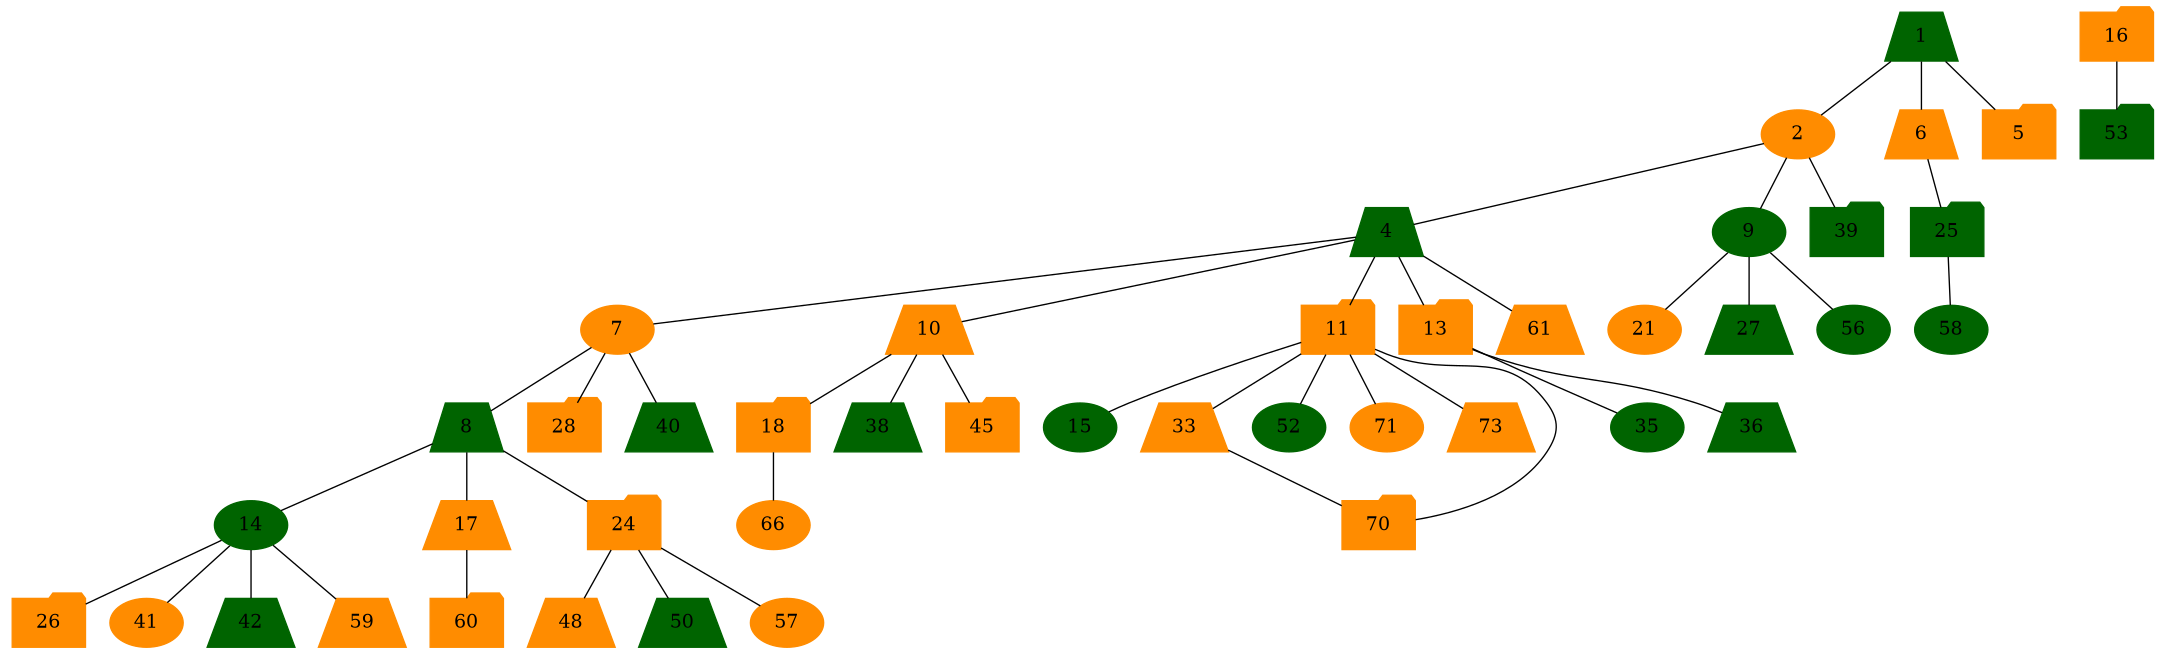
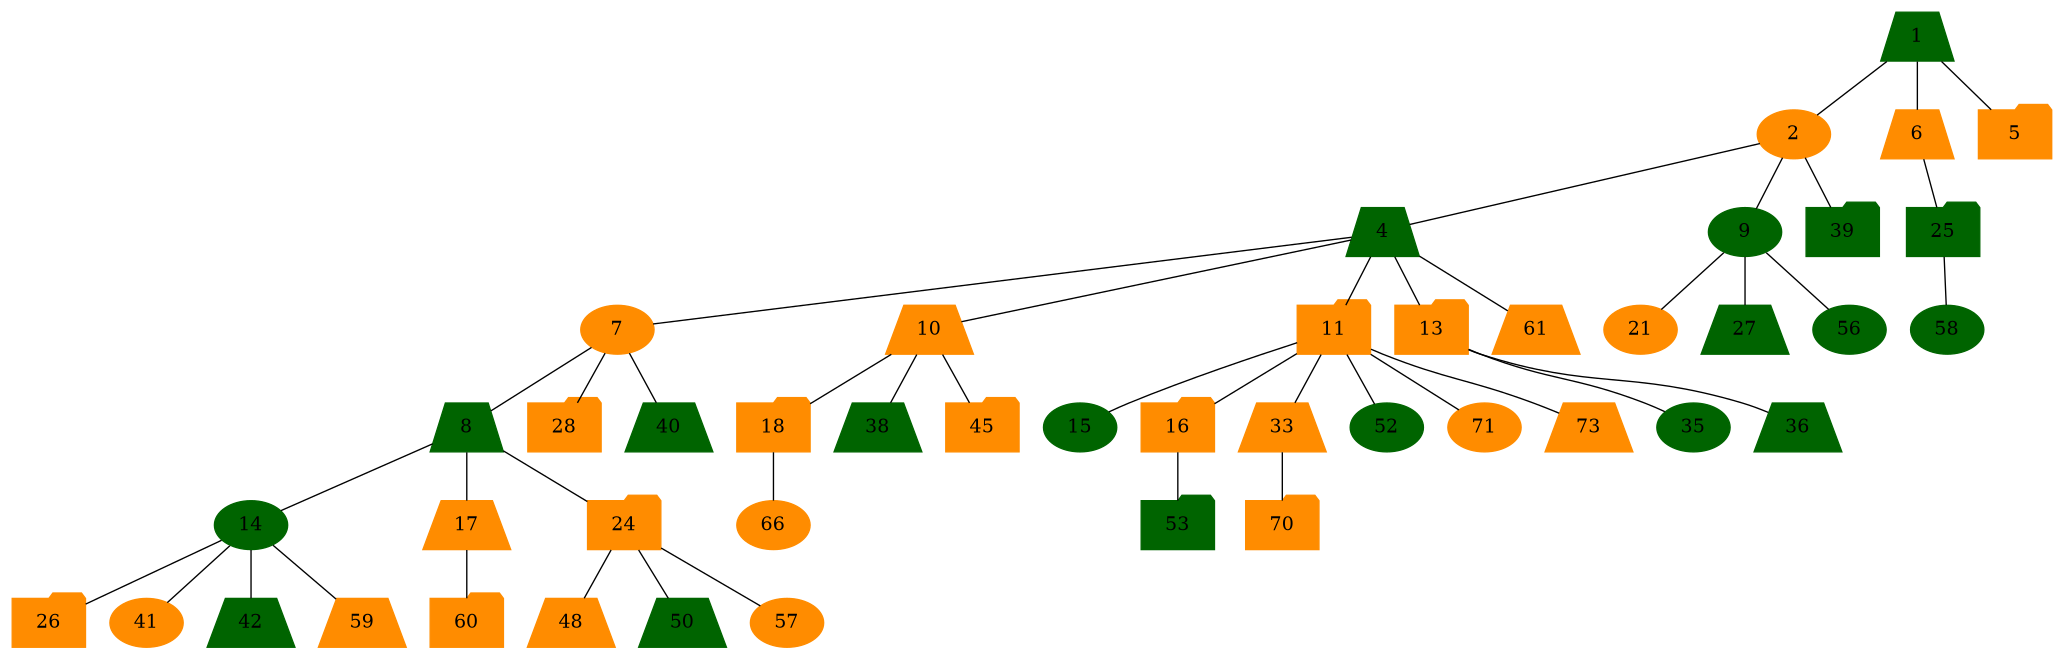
edge "11" -- "70": now "11" -- "16"
